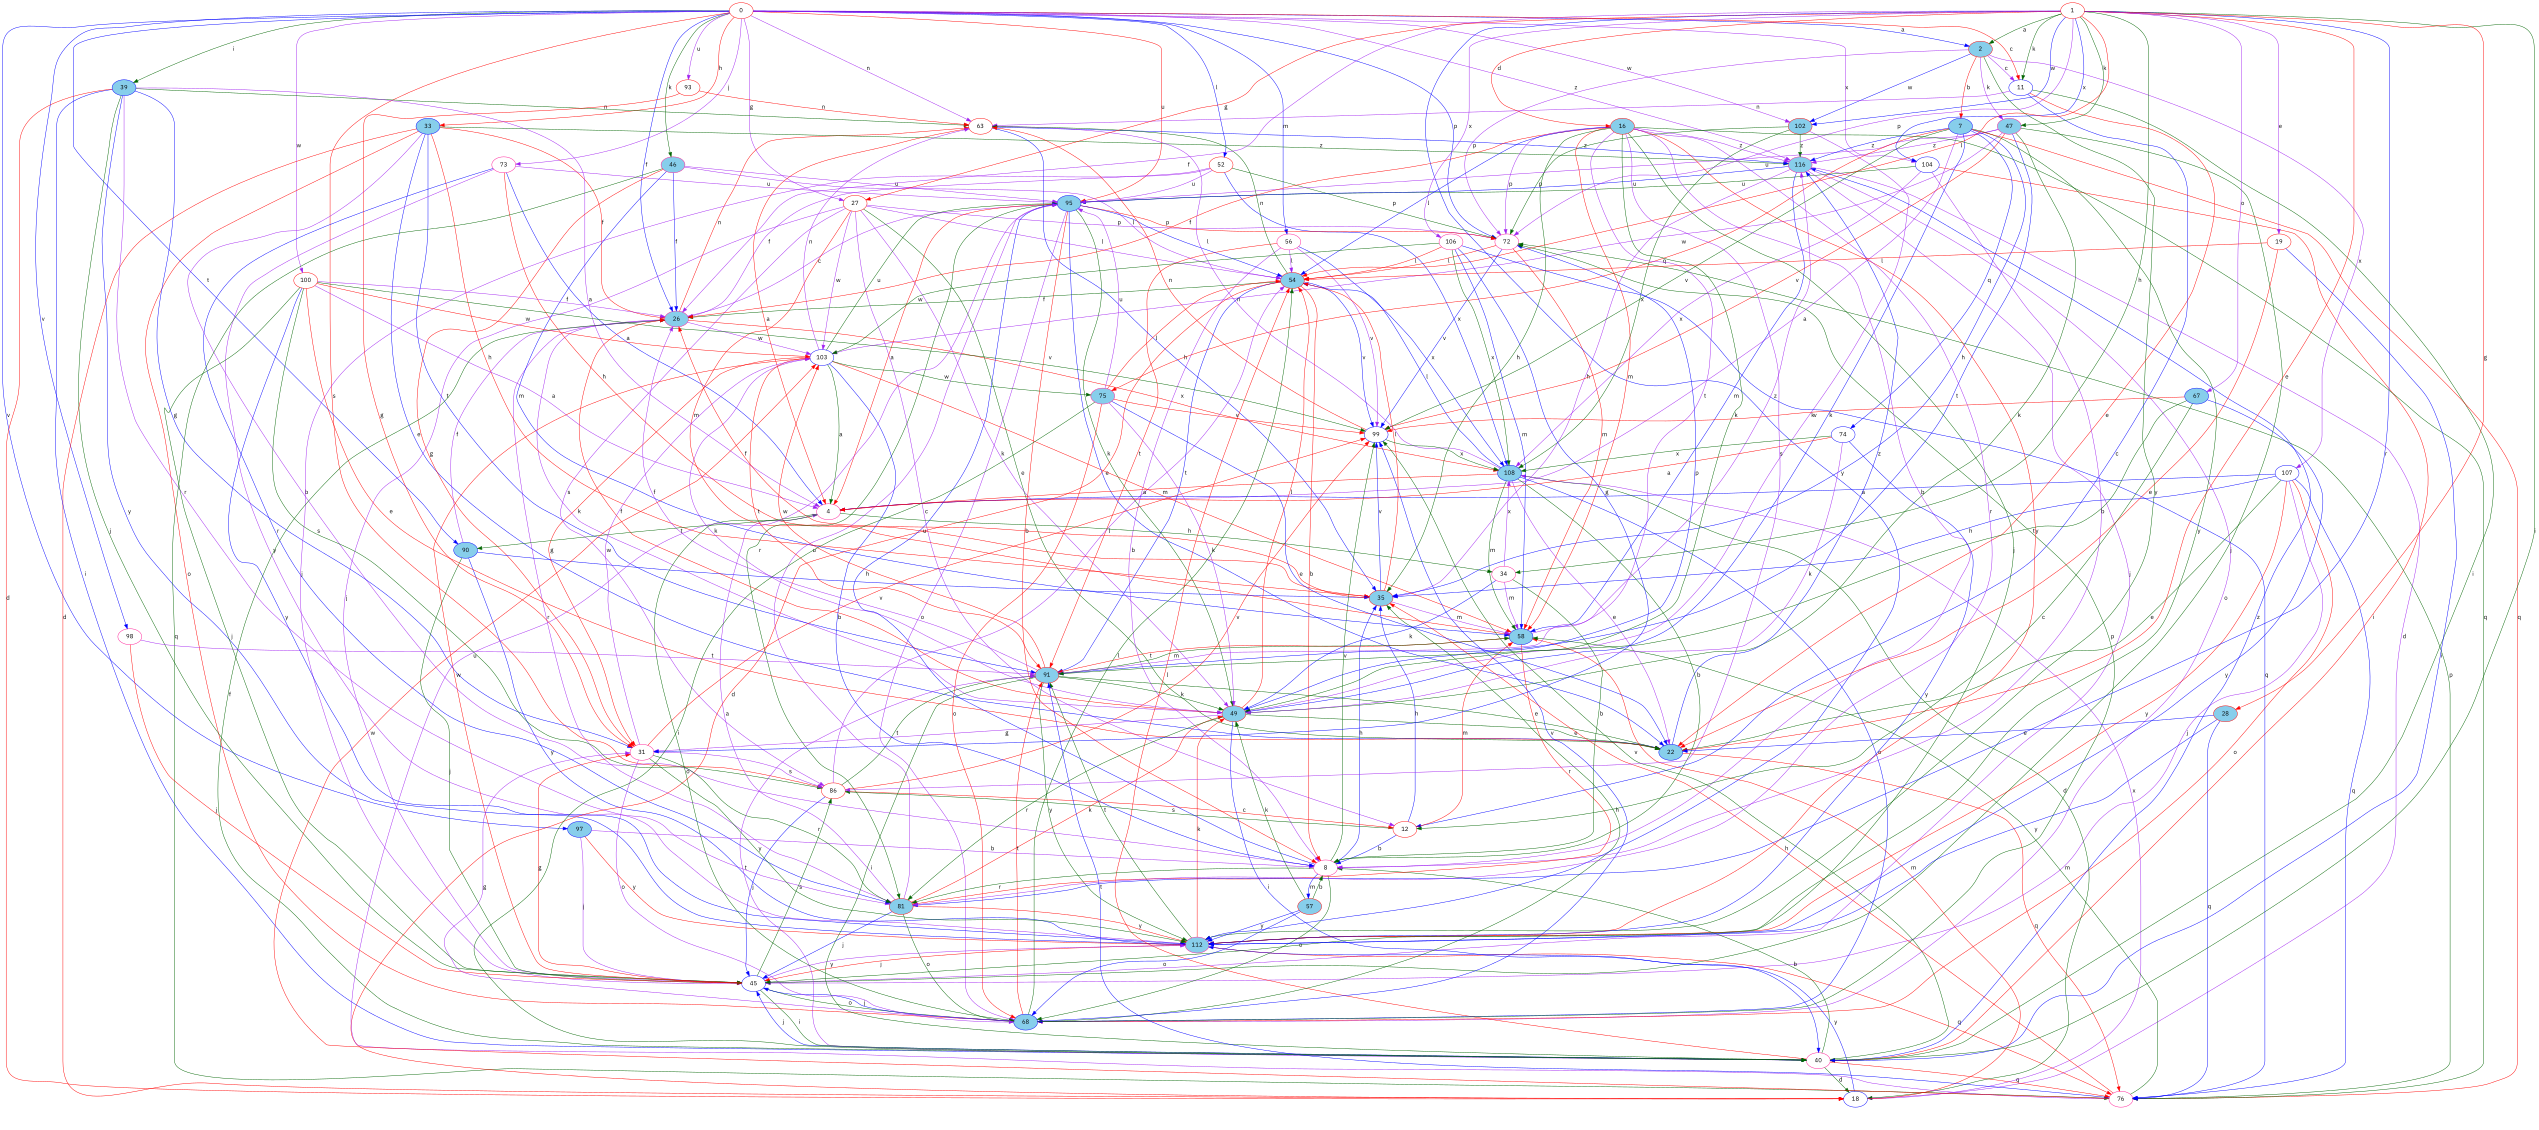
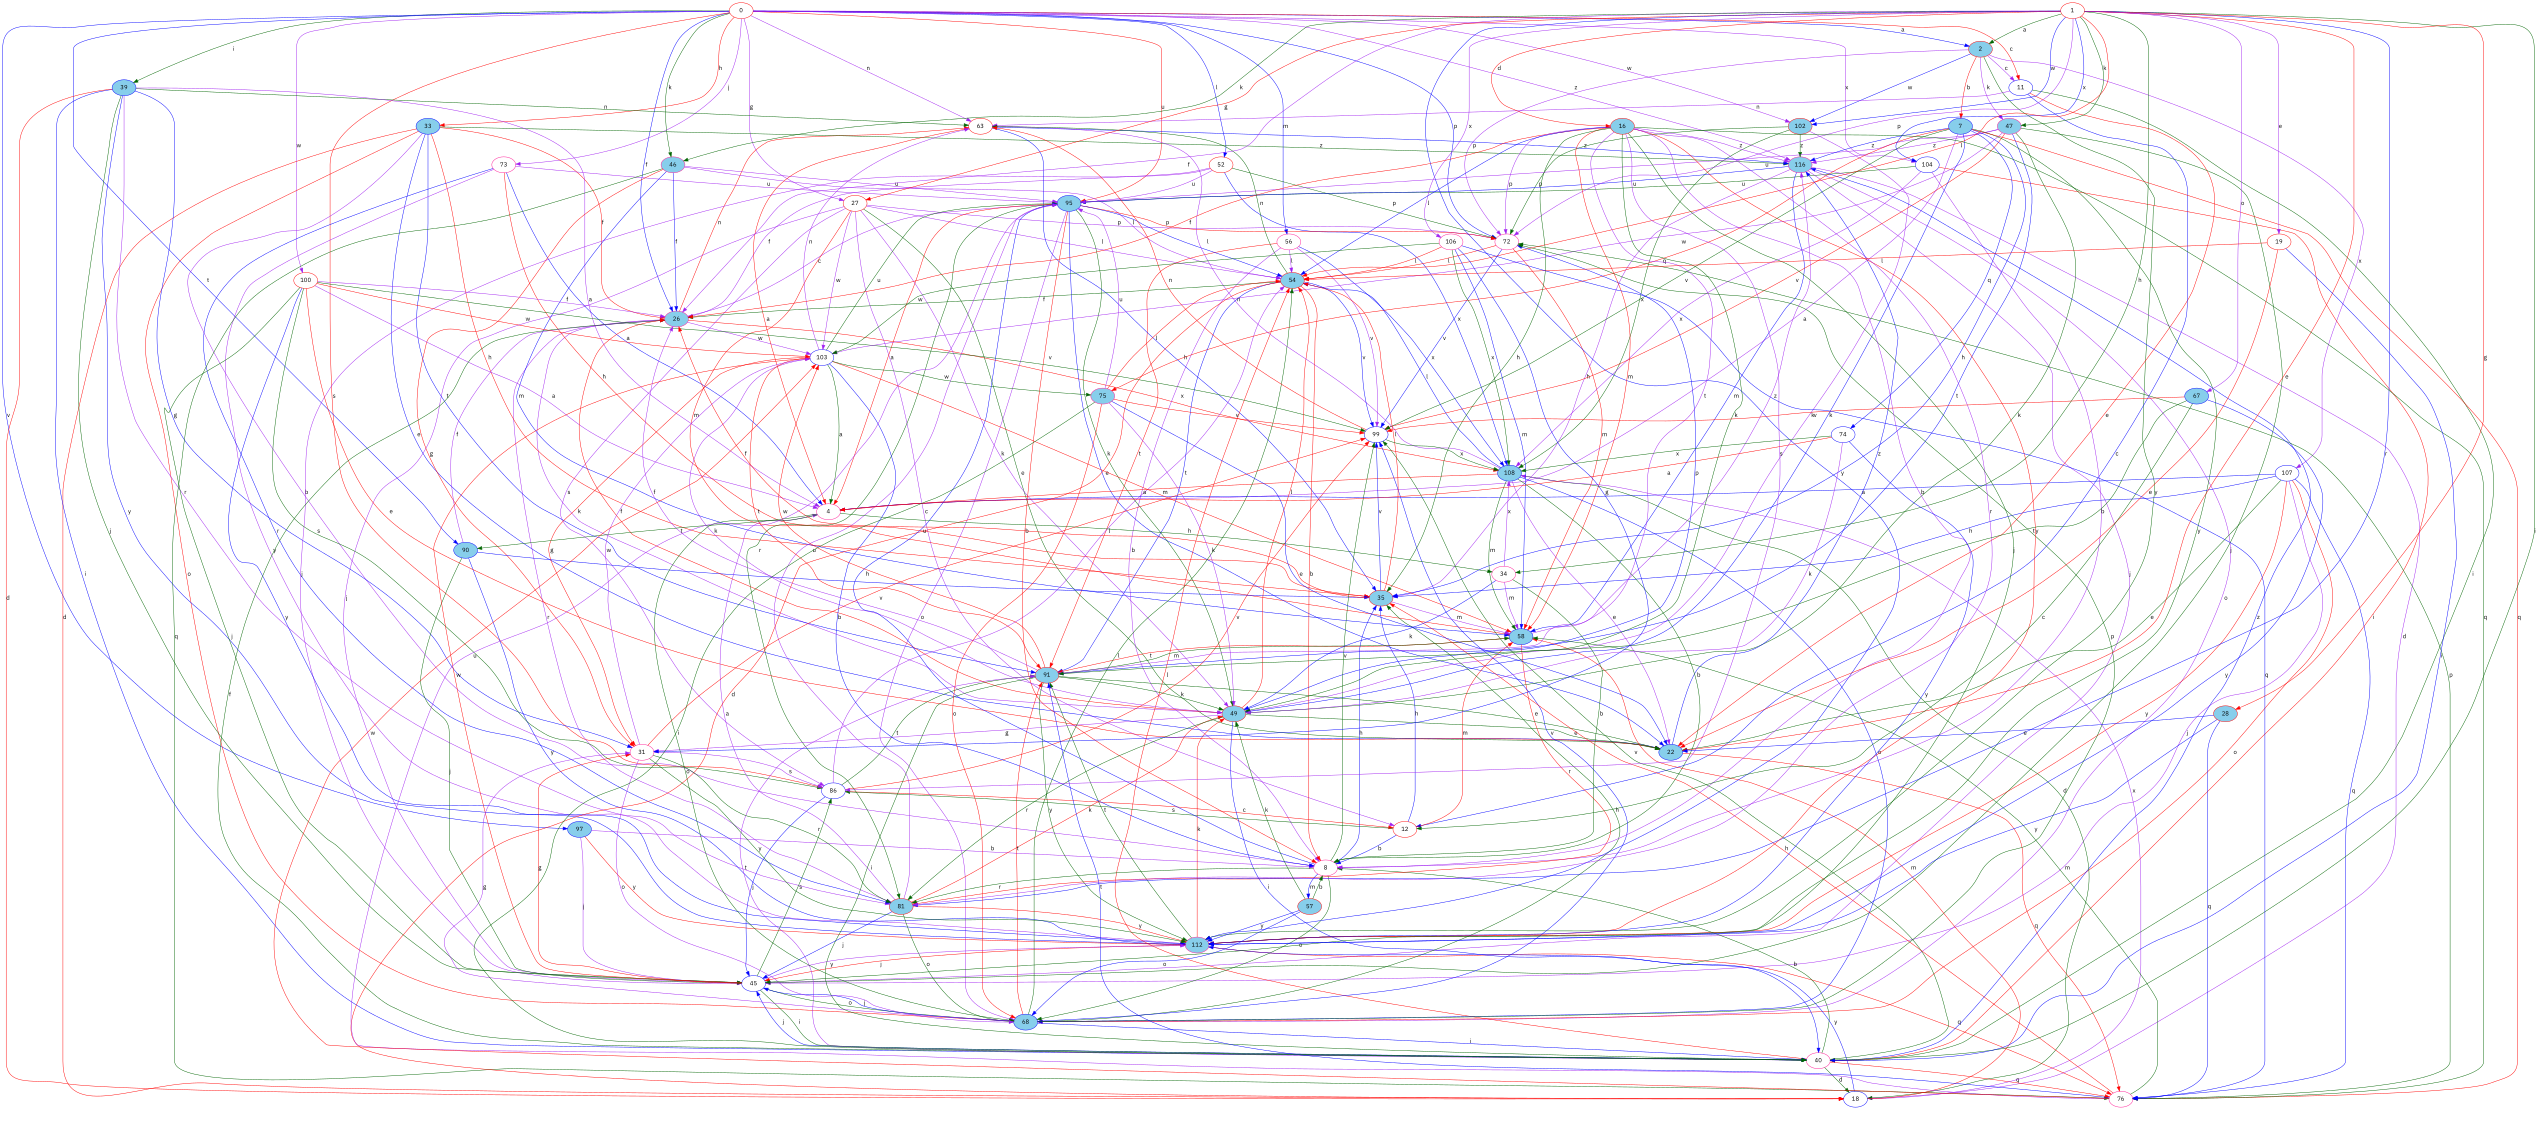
edge "1" -> "11": now "1" -> "46"
node "93": removed
node "98": removed
node "86": color red -> blue
edge "68" -> "40": added, label "i"
